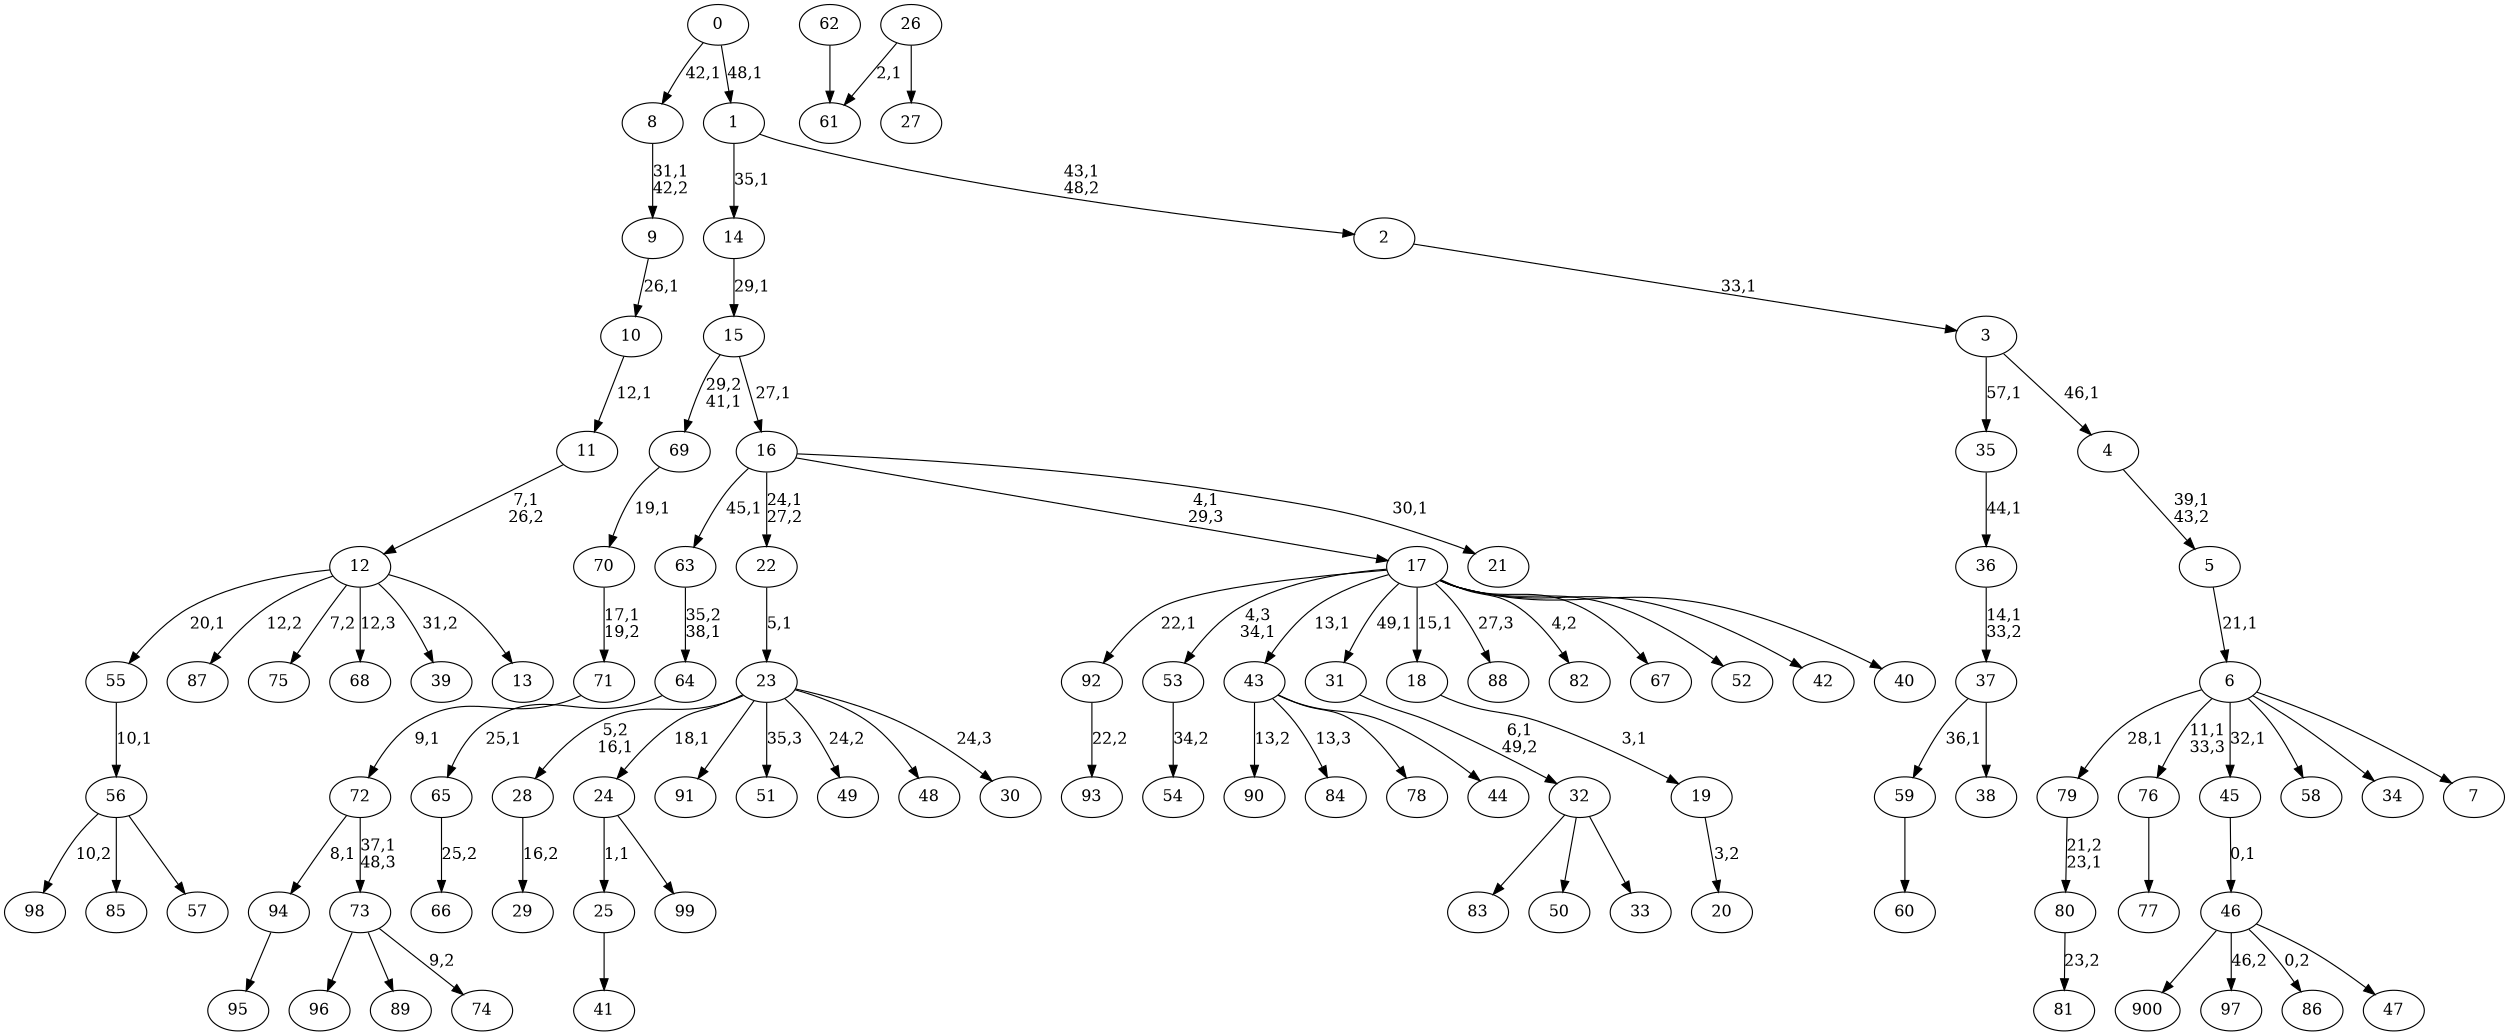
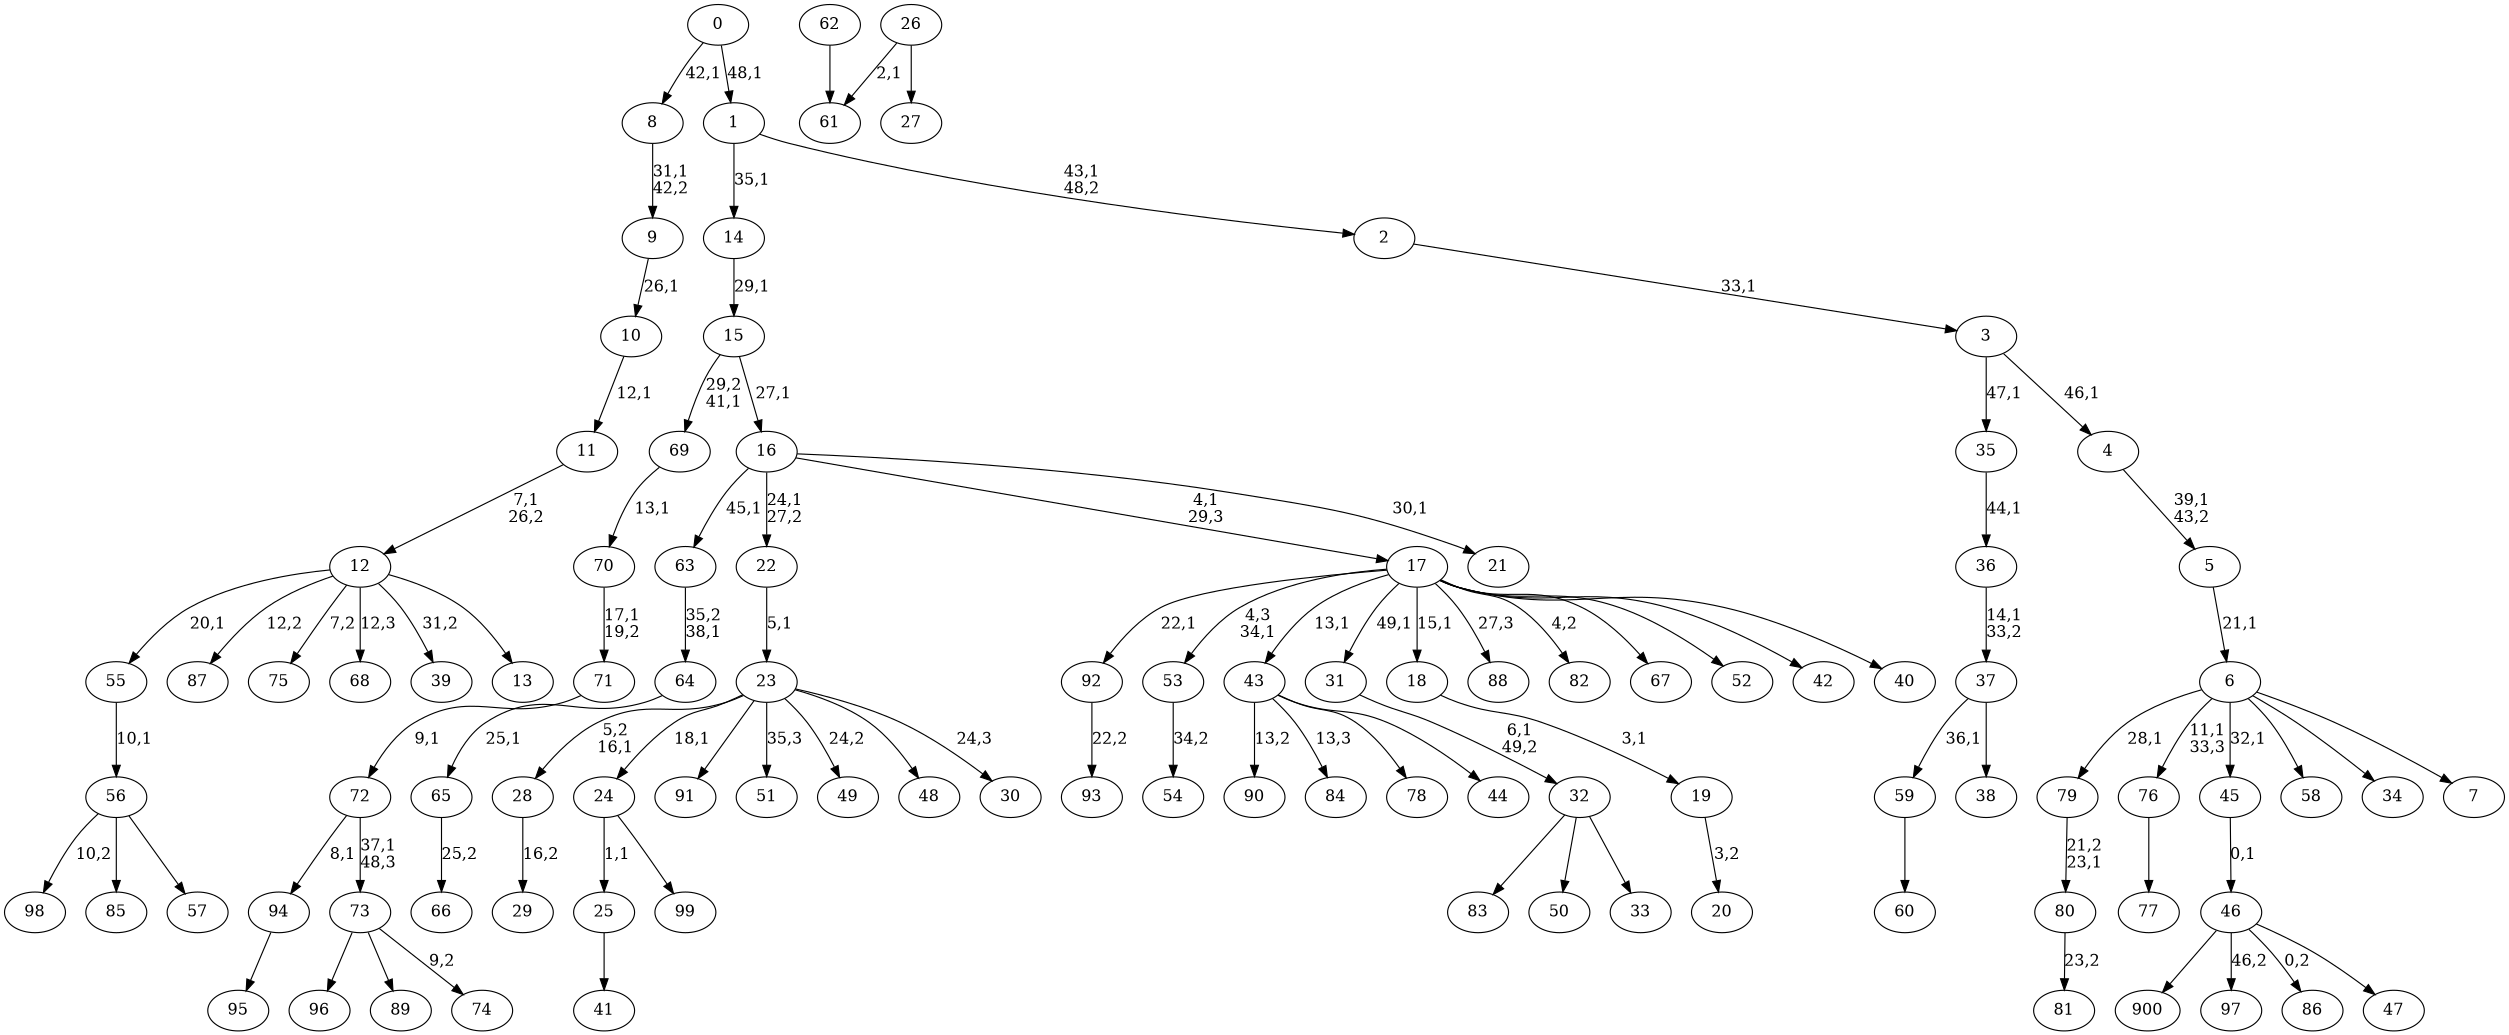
edge "3" -> "35": label "57,1" -> "47,1"
edge "69" -> "70": label "19,1" -> "13,1"
